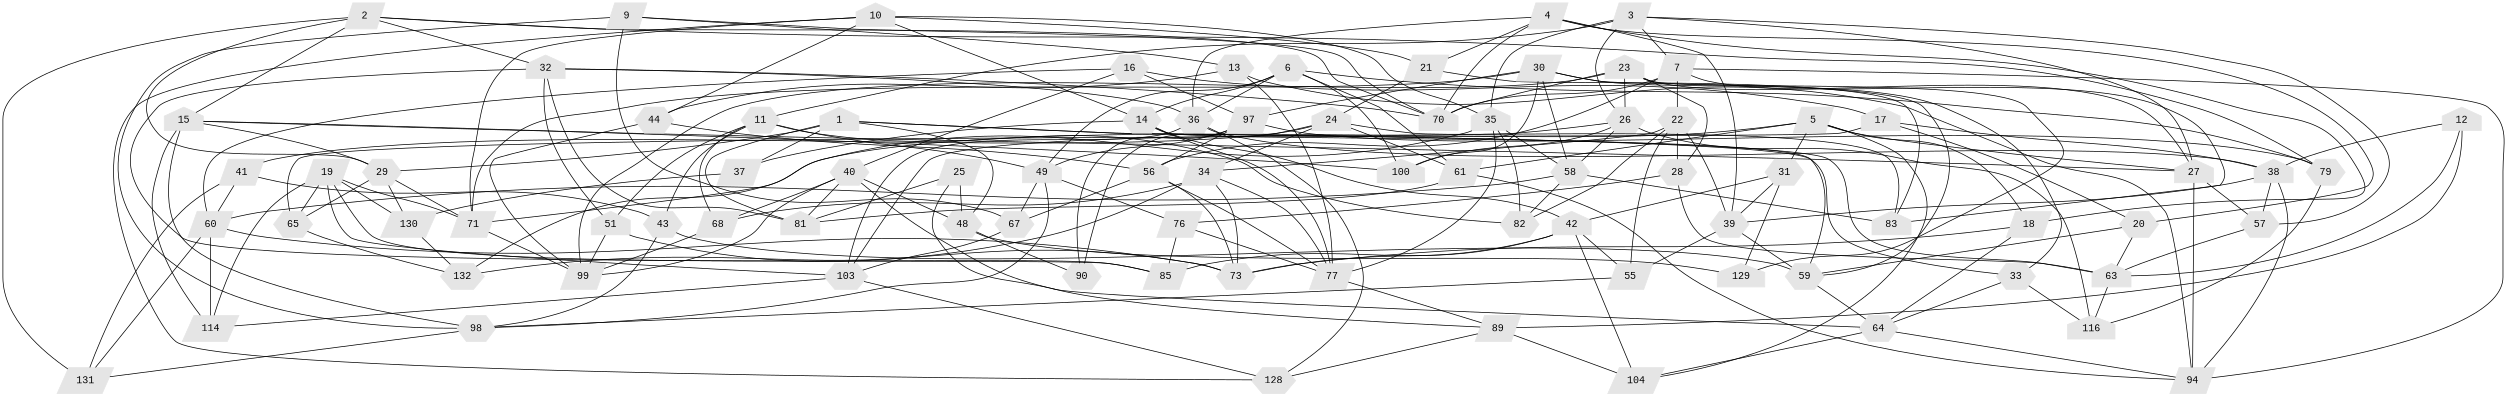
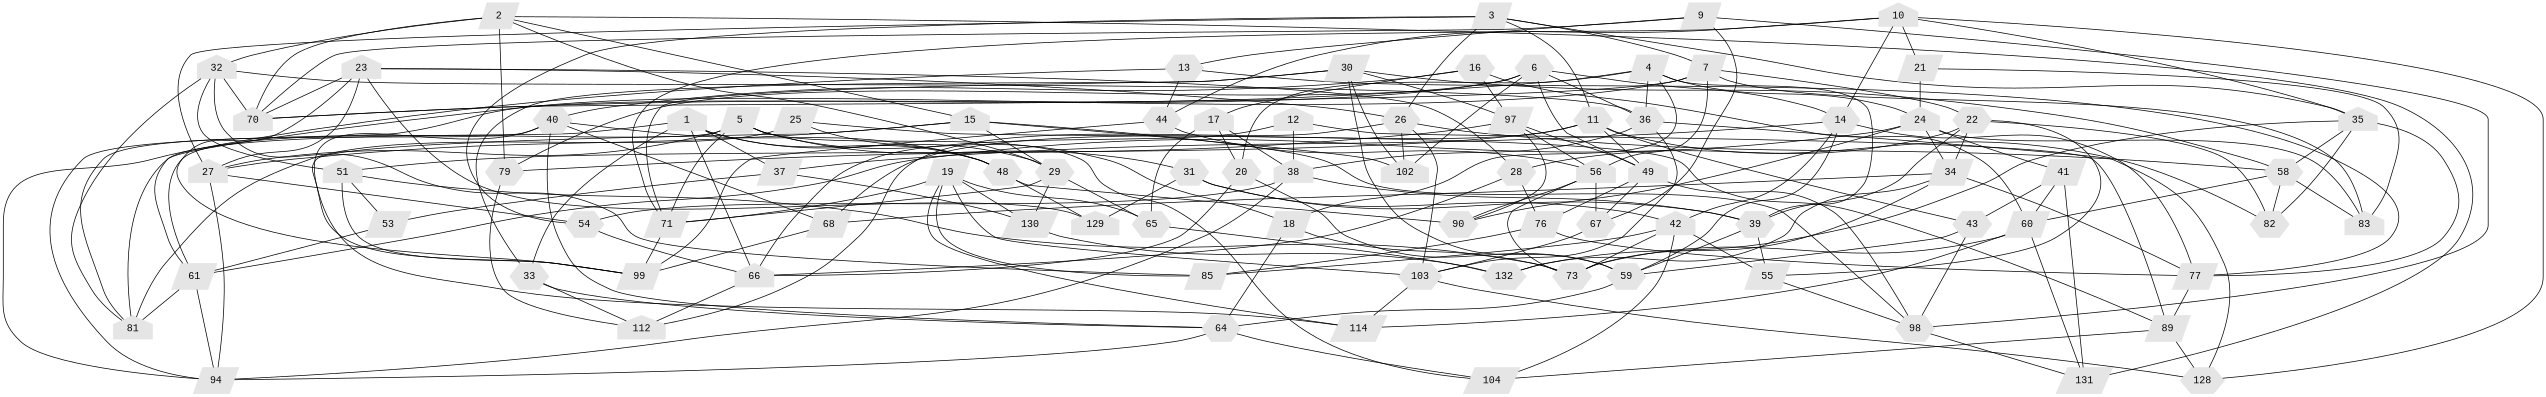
edge "4" -- "21": now "4" -- "24"
node "100": label "100" -> "102"
node "53": added
edge "56" -- "77": now "56" -- "90"
node "57": label "57" -> "54"
node "63": label "63" -> "66"
node "116": label "116" -> "112"
